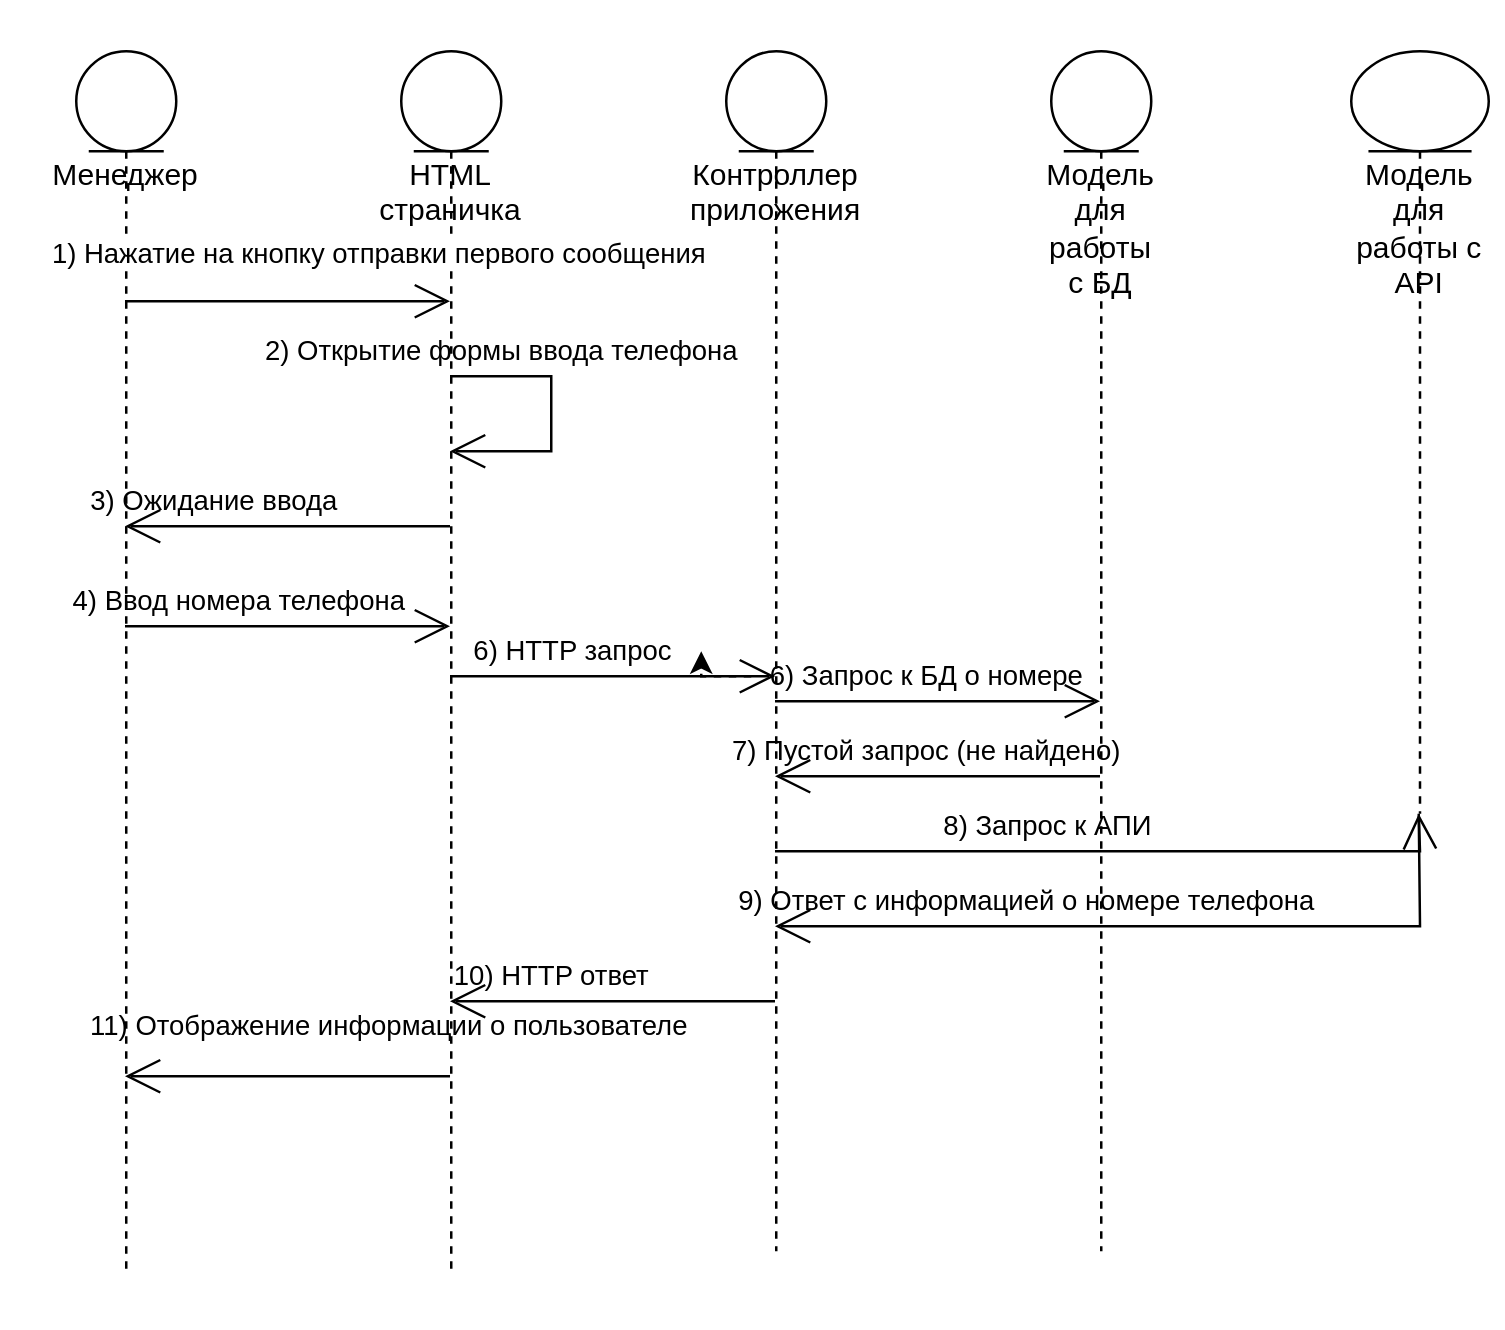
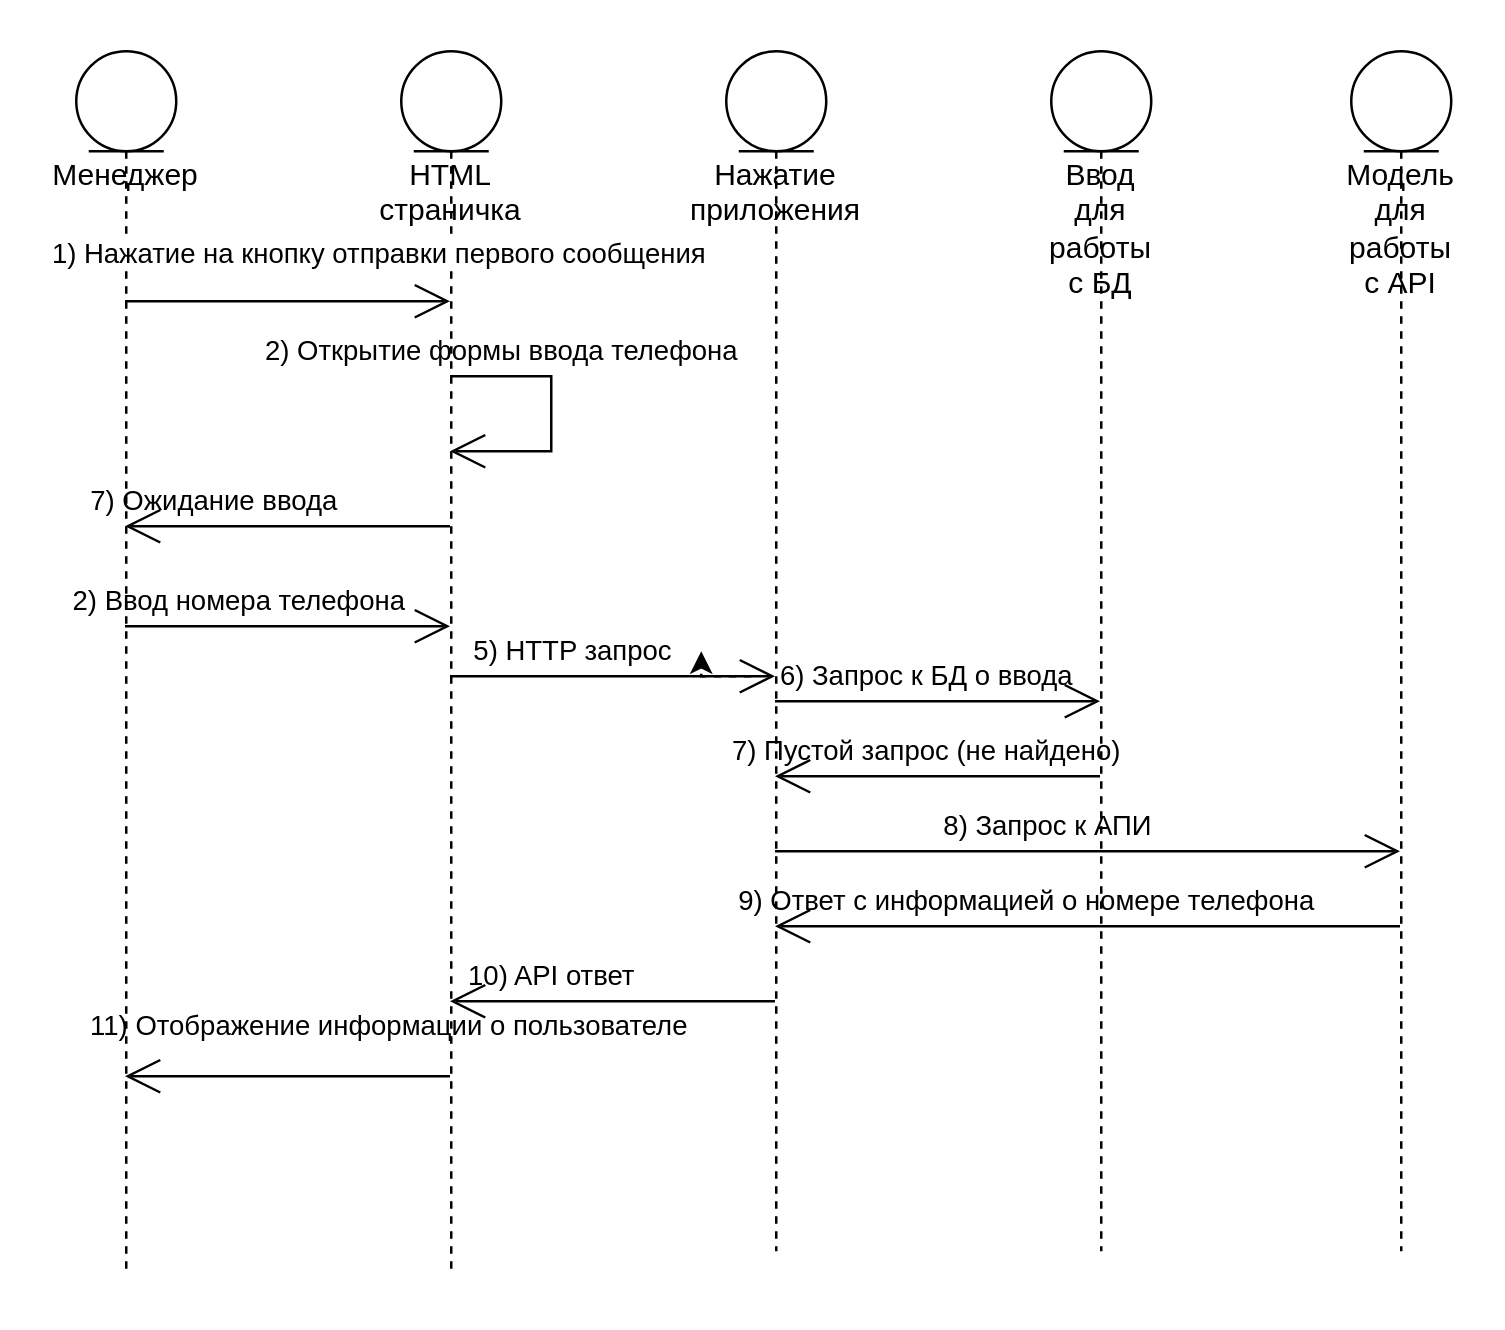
node "Контроллер приложения": label "Контроллер приложения" -> "Нажатие приложения"
node "Модель для работы с БД": label "Модель для работы с БД" -> "Ввод для работы с БД"
node "Модель для работы с API": size 138x763 -> 100x1200
node "3) Ожидание ввода": label "3) Ожидание ввода" -> "7) Ожидание ввода"
node "4) Ввод номера телефона": label "4) Ввод номера телефона" -> "2) Ввод номера телефона"
node "6) HTTP запрос": label "6) HTTP запрос" -> "5) HTTP запрос"
node "6) Запрос к БД о номере": label "6) Запрос к БД о номере" -> "6) Запрос к БД о ввода"
node "10) HTTP ответ": label "10) HTTP ответ" -> "10) API ответ"
